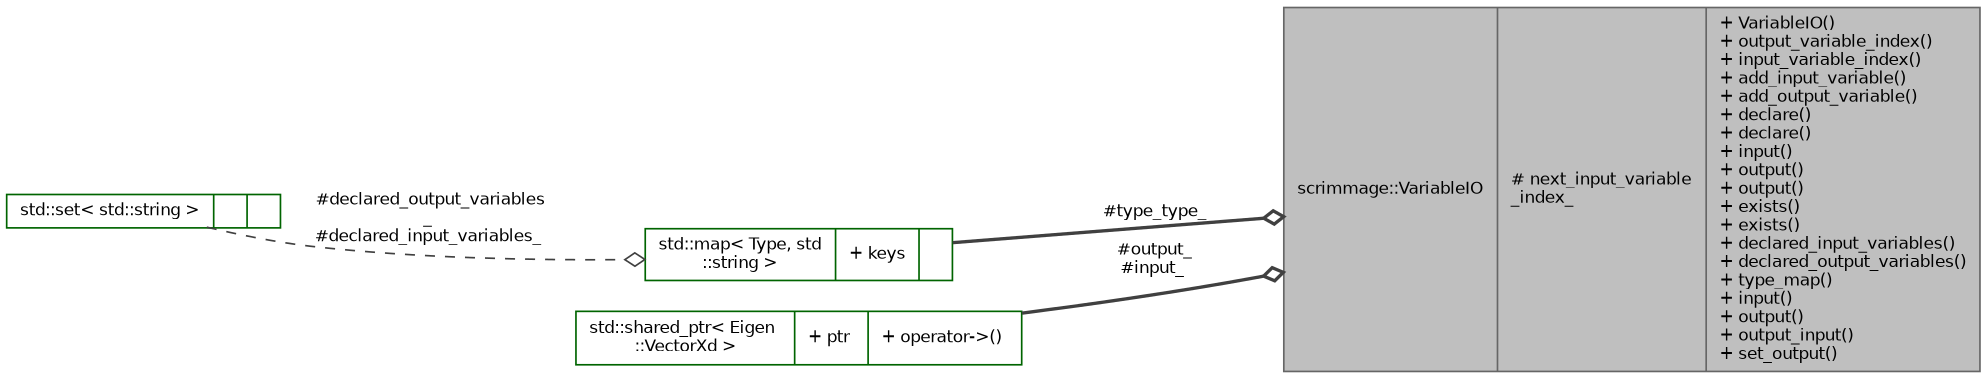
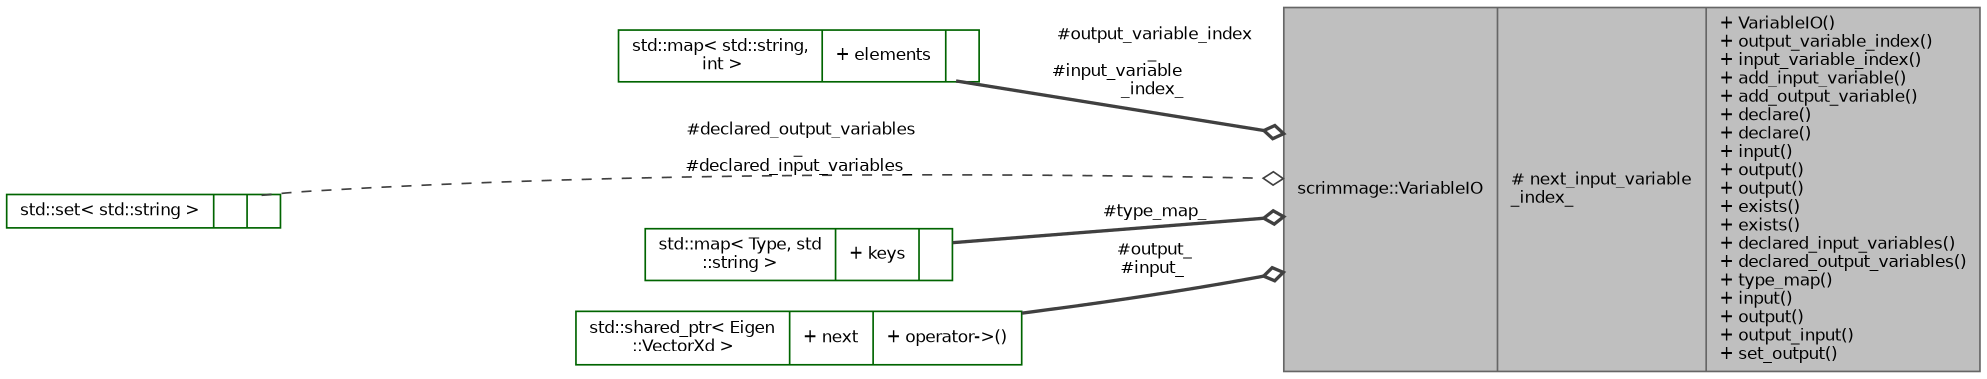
node "std::map< std::string,": added
edge "std::map< Type, std" -> "scrimmage::VariableIO": label " #type_type_" -> " #type_map_"
edge "std::set< std::string >" -> "std::map< Type, std": now "std::set< std::string >" -> "scrimmage::VariableIO"
node "std::shared_ptr< Eigen": text "+ ptr" -> "+ next"
